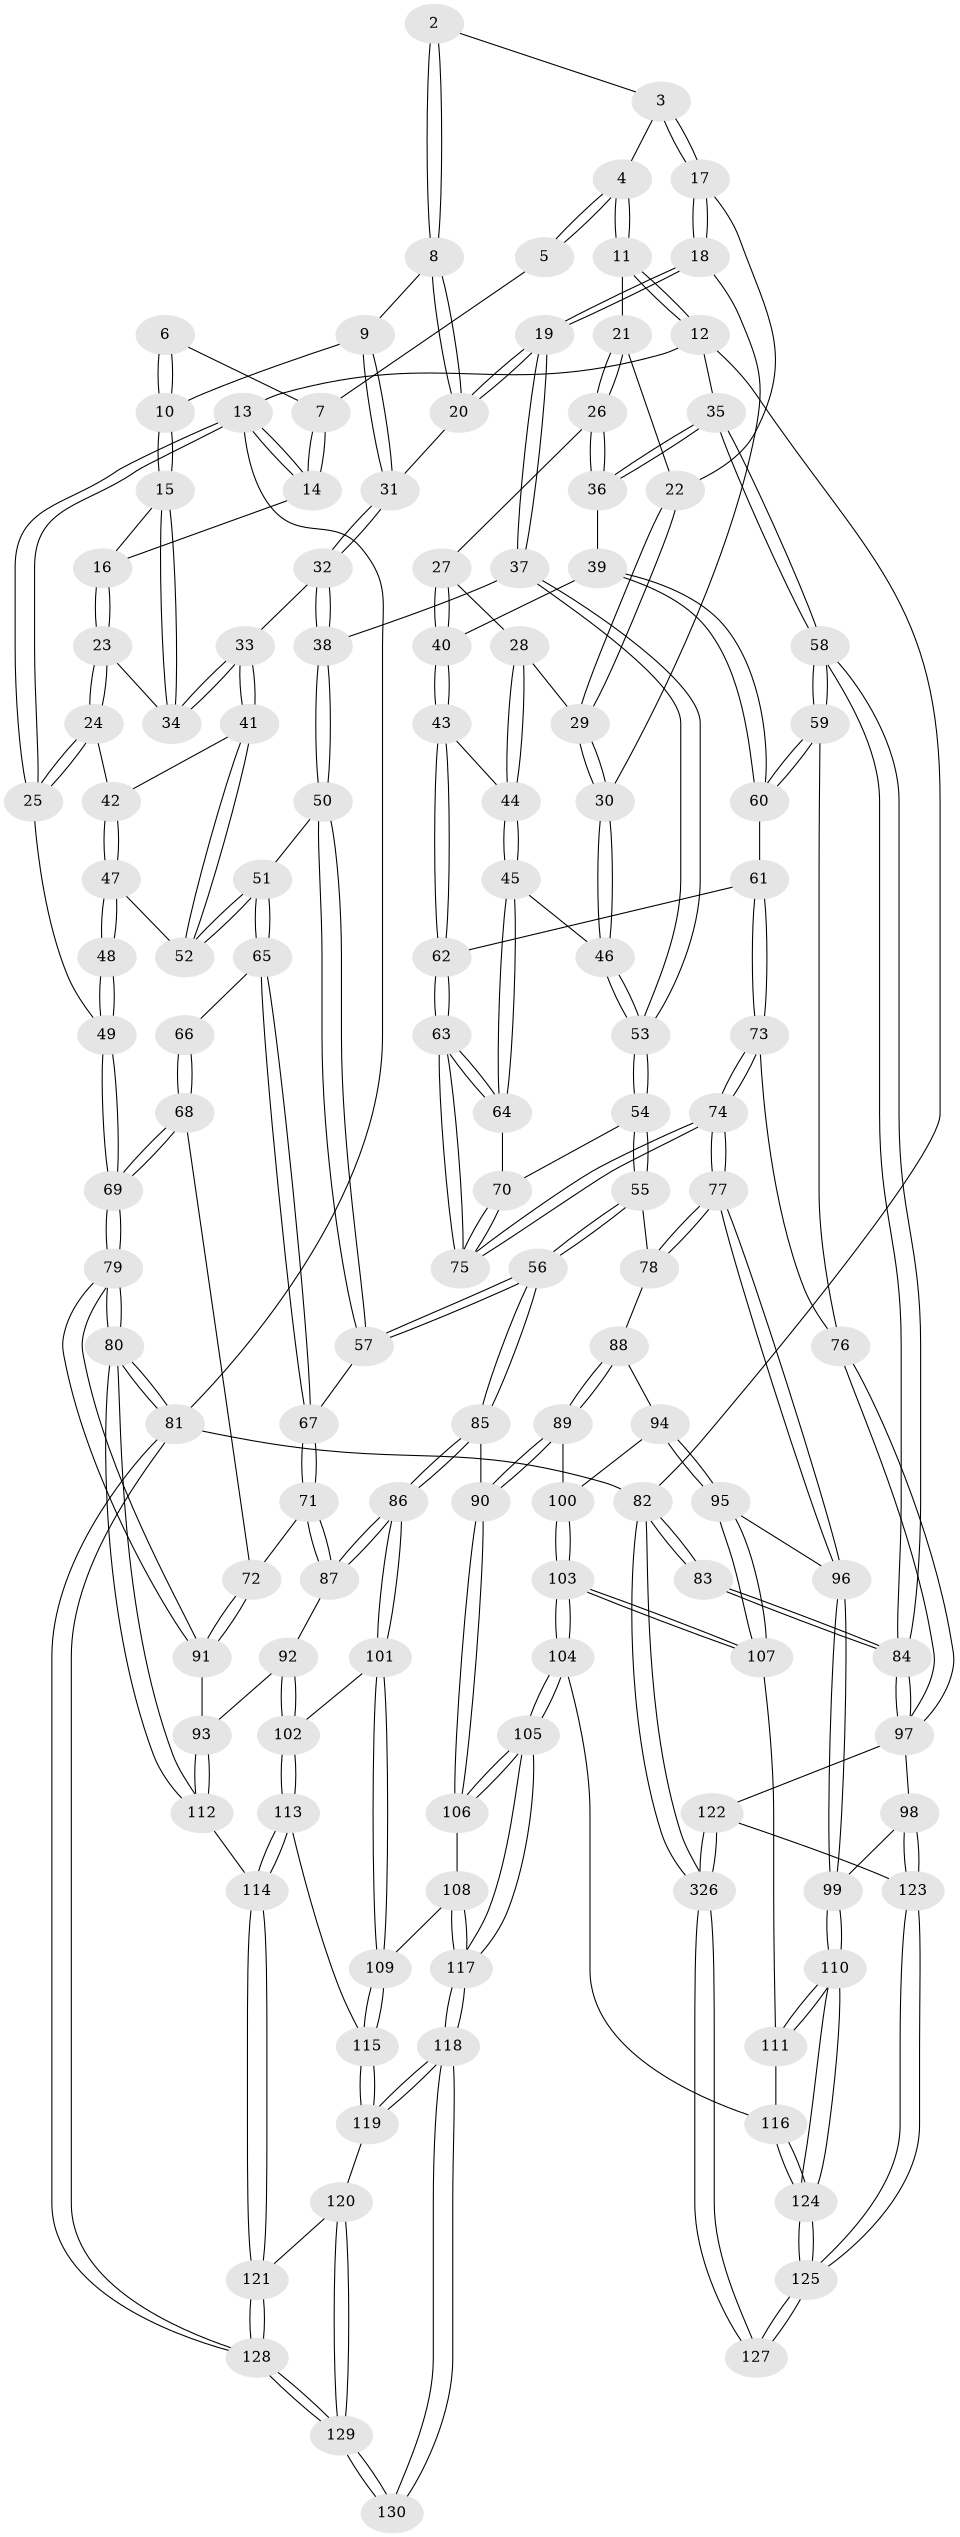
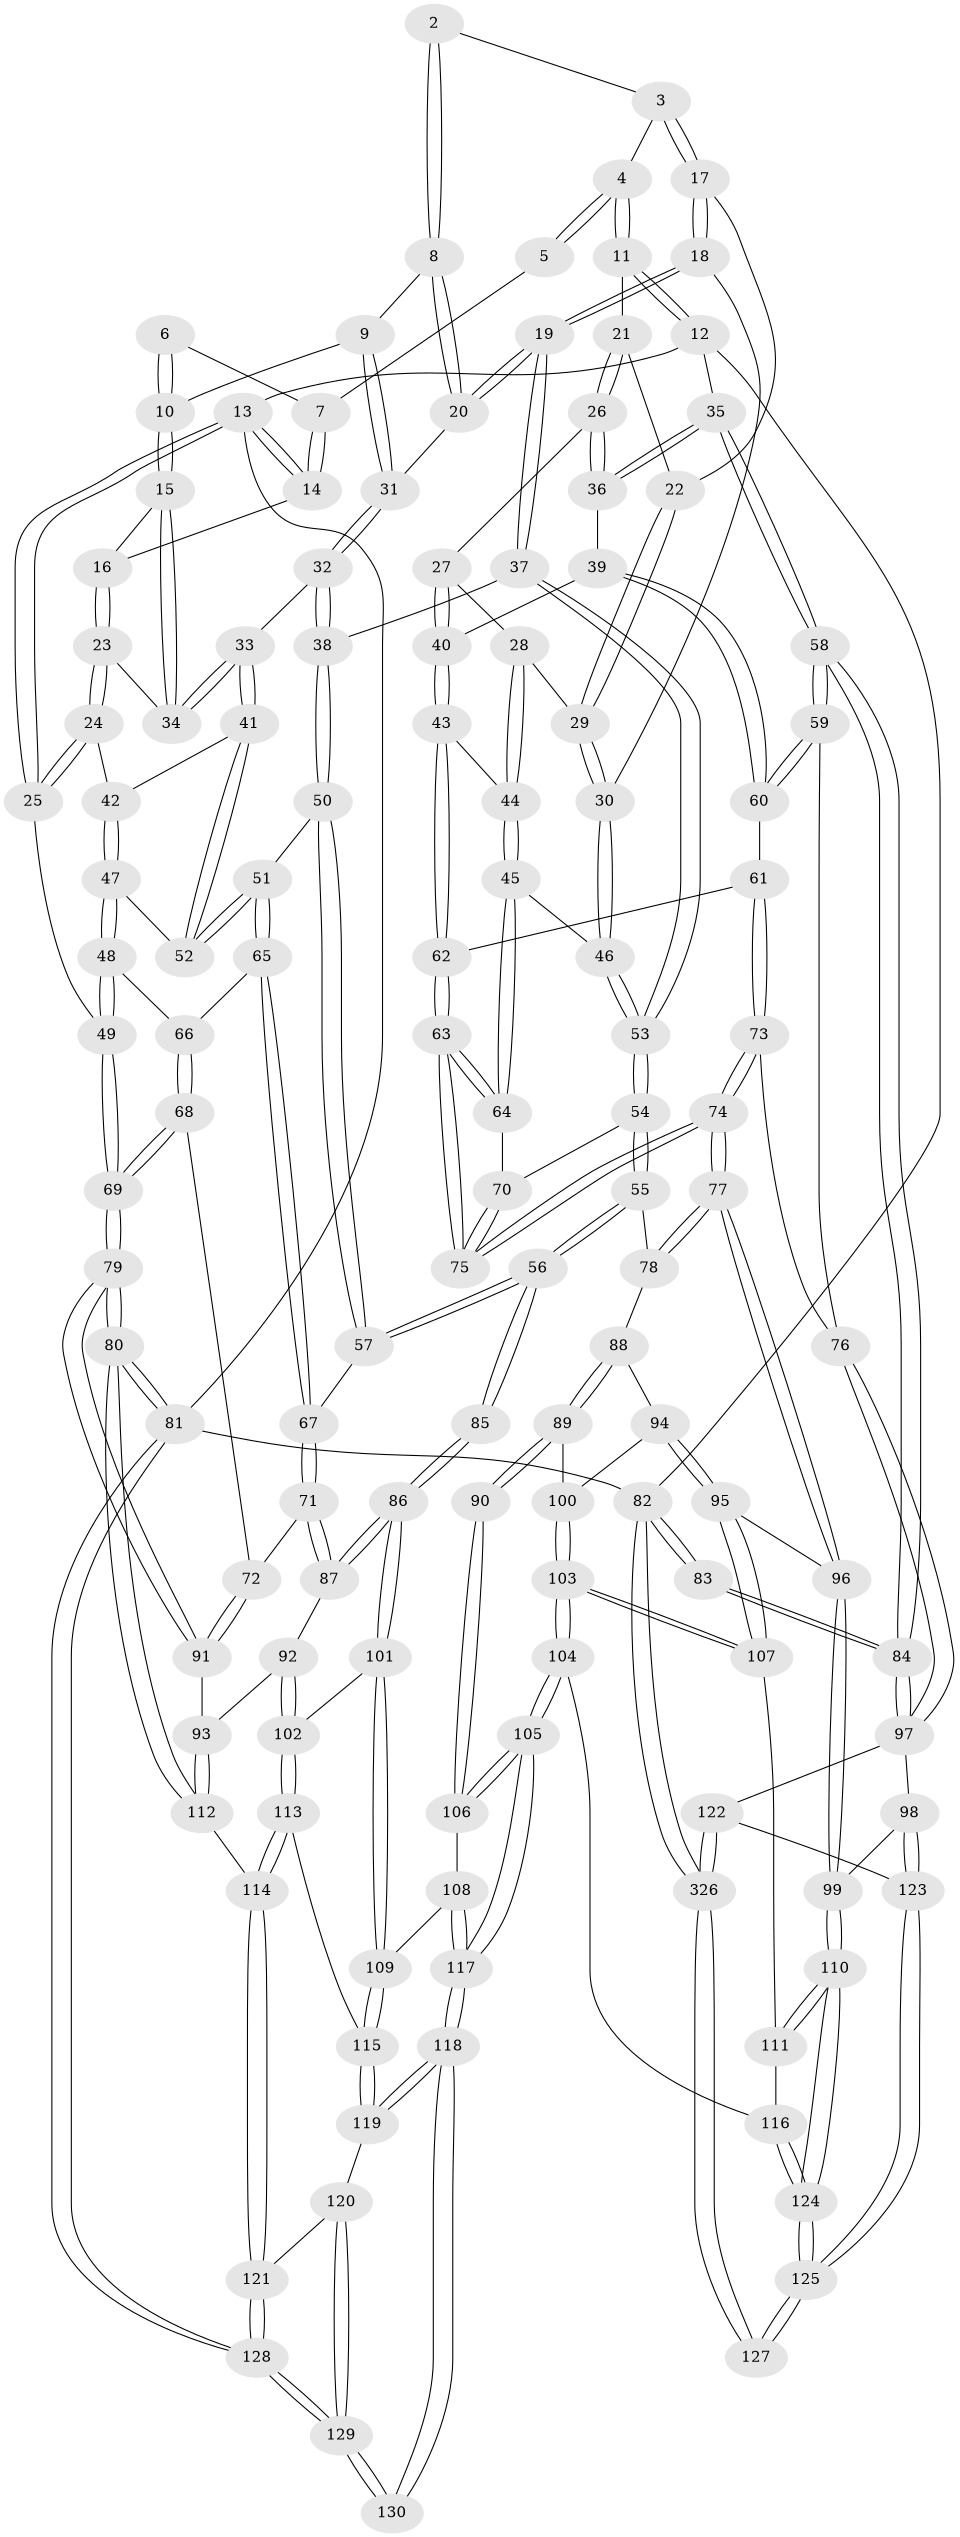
edge "48" -- "66": added
edge "85" -- "90": removed
